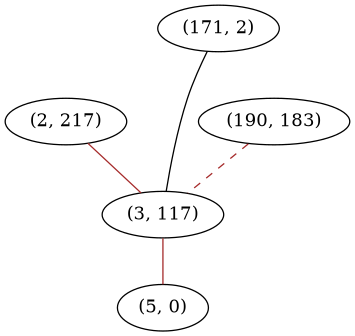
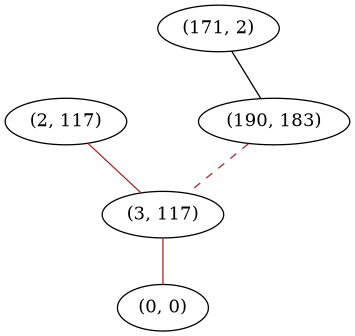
edge "(171, 2)" -- "(3, 117)": now "(171, 2)" -- "(190, 183)"
node "(2, 217)": label "(2, 217)" -> "(2, 117)"
node "(5, 0)": label "(5, 0)" -> "(0, 0)"
